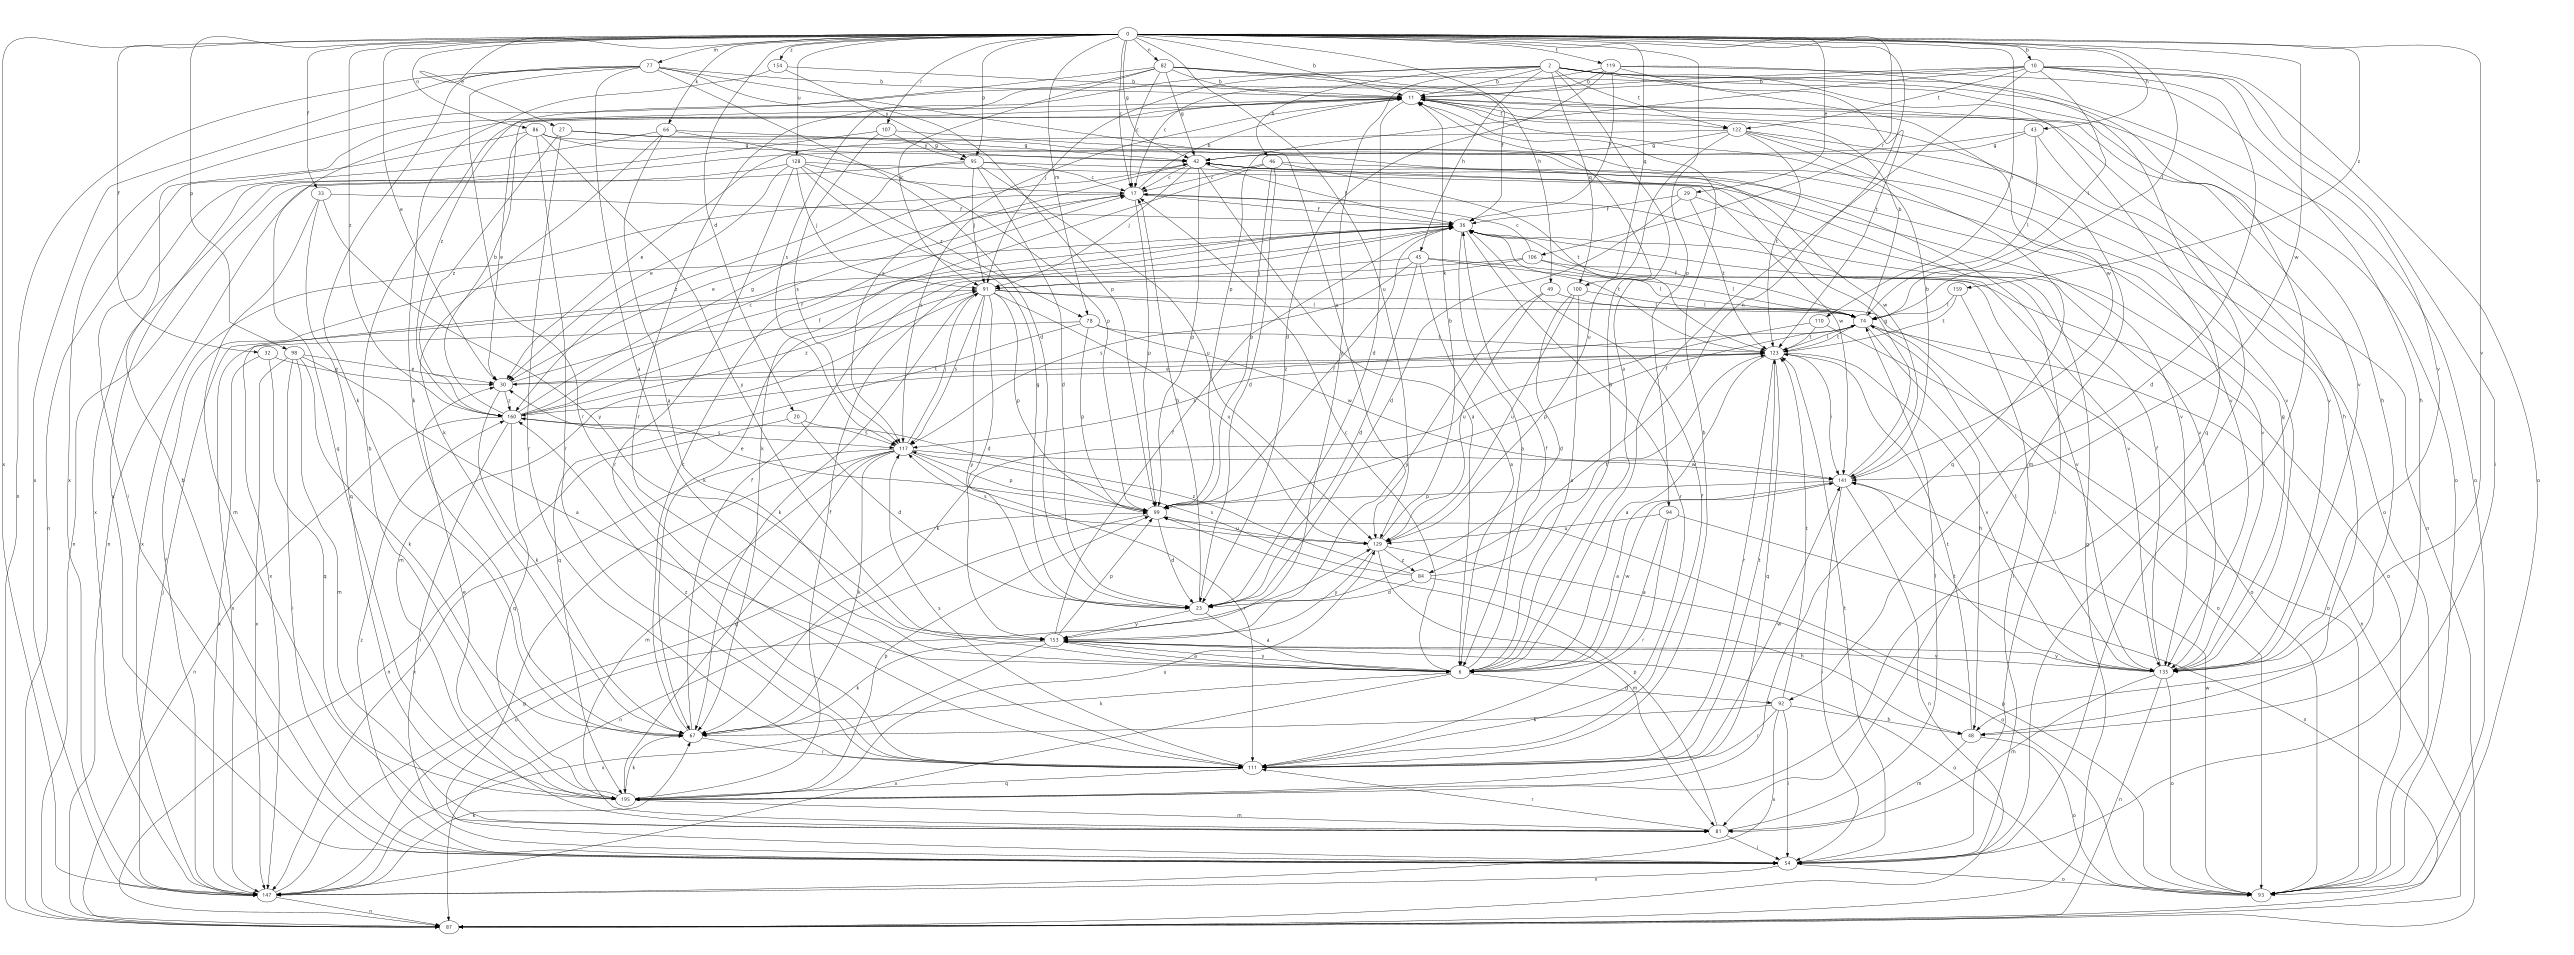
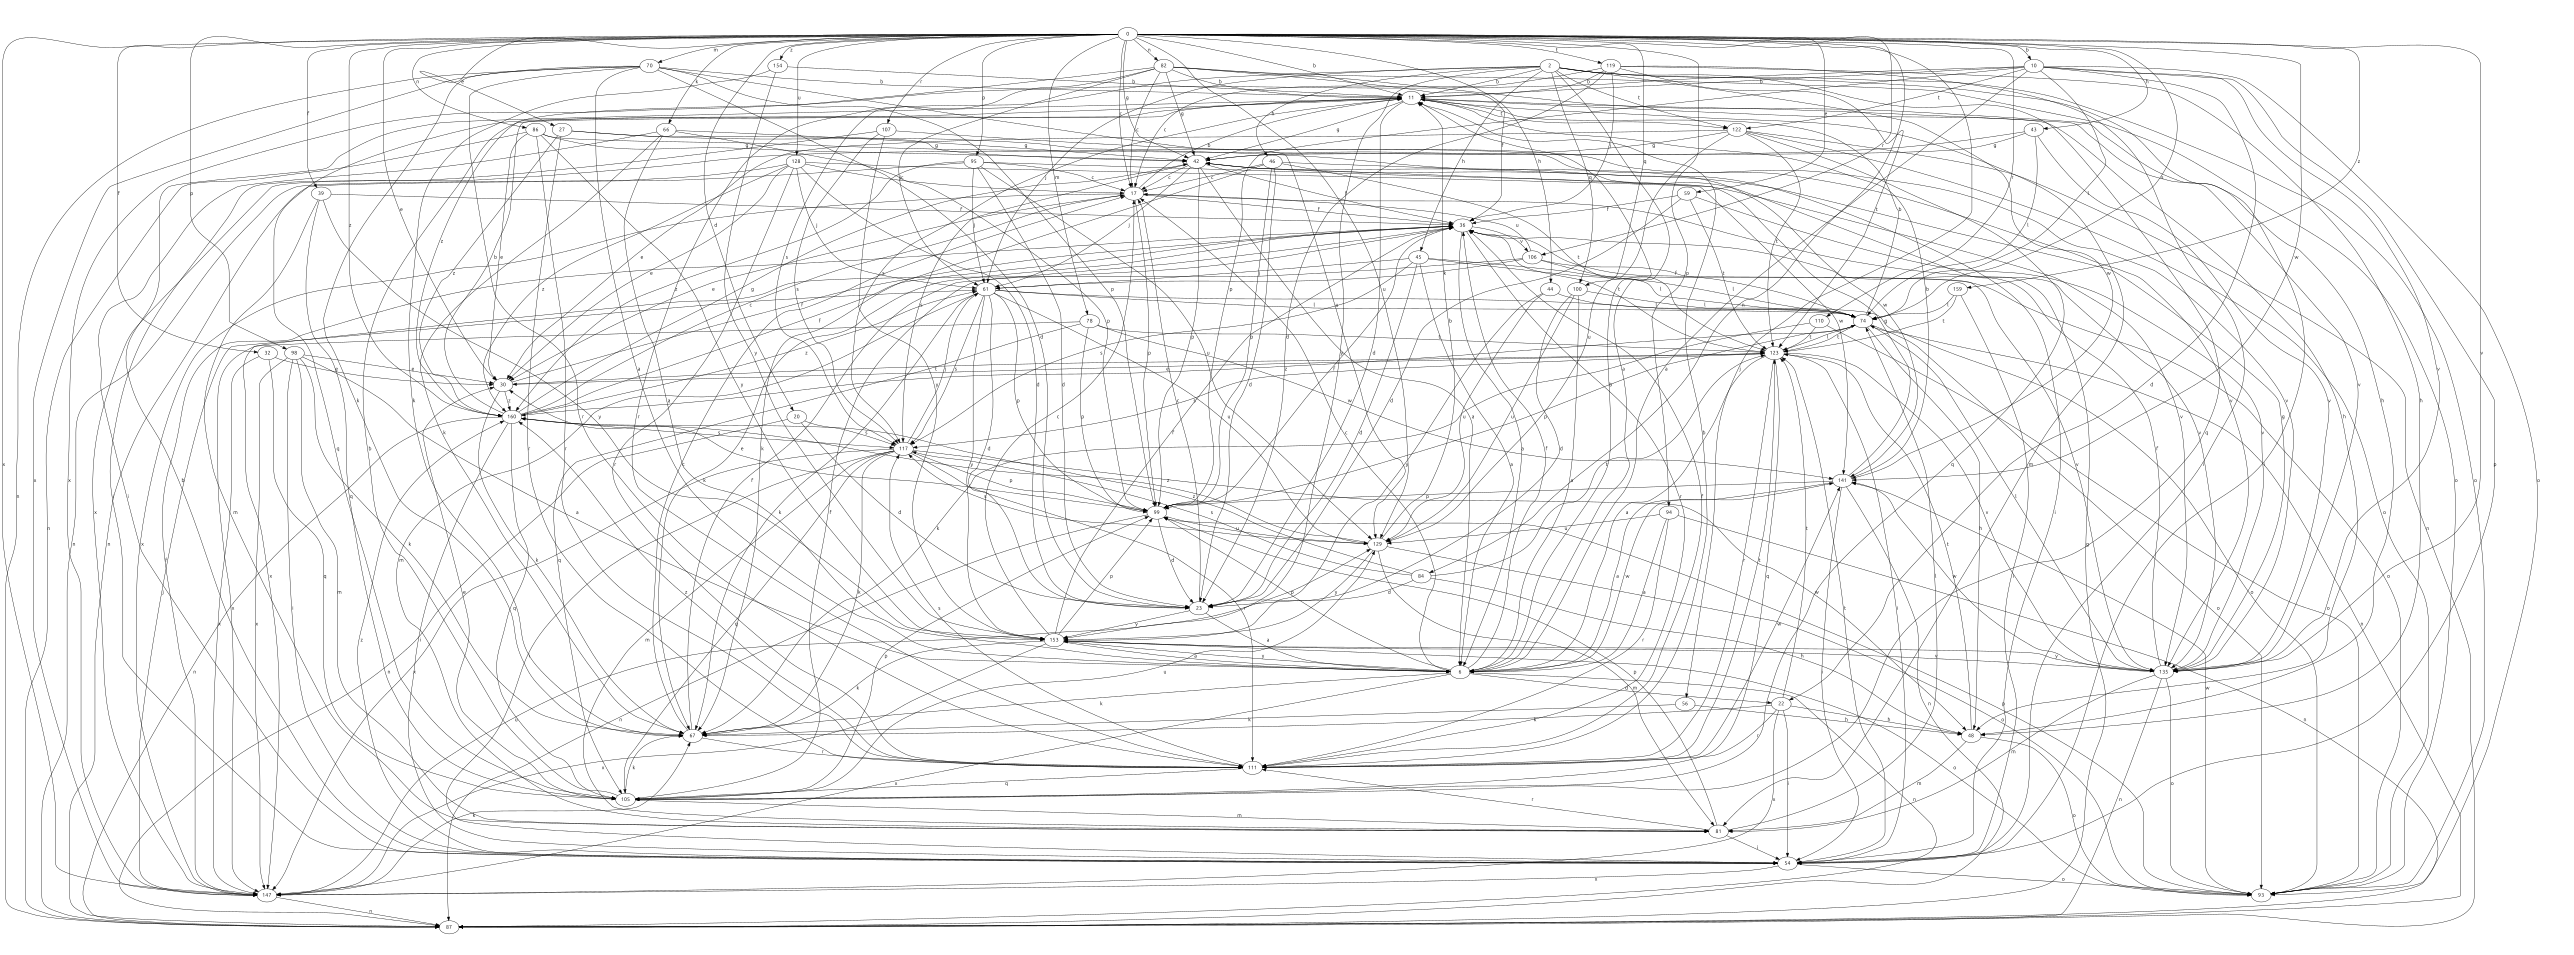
node "77": label "77" -> "70"
edge "154" -> "95": now "154" -> "153"
edge "11" -> "42": added, label "g"
edge "107" -> "95": now "107" -> "153"
edge "119" -> "36": label "f" -> "j"
edge "0" -> "74": label "l" -> "s"
node "33": label "33" -> "39"
node "29": label "29" -> "59"
edge "106" -> "17": label "c" -> "u"
edge "128" -> "78": now "128" -> "160"
node "91": label "91" -> "61"
node "49": label "49" -> "44"
edge "36" -> "135": now "36" -> "106"
edge "10" -> "6": label "f" -> "a"
edge "128" -> "23": label "g" -> "d"
edge "23" -> "17": label "b" -> "c"
edge "123" -> "141": now "123" -> "54"
edge "153" -> "17": added, label "c"
edge "117" -> "141": now "117" -> "48"
edge "10" -> "54": label "i" -> "p"
edge "107" -> "54": label "x" -> "i"
edge "129" -> "84": now "129" -> "160"
edge "135" -> "141": label "t" -> "w"
edge "147" -> "99": now "6" -> "99"
node "56": added
node "92": label "92" -> "22"
node "195": label "195" -> "105"
edge "6" -> "87": added, label "n"
